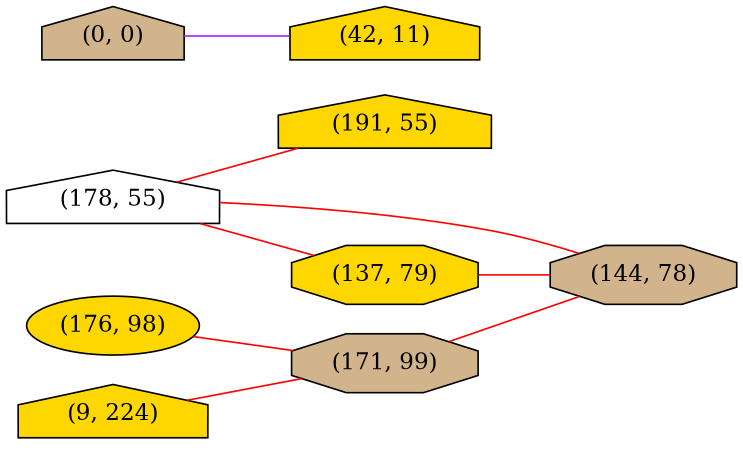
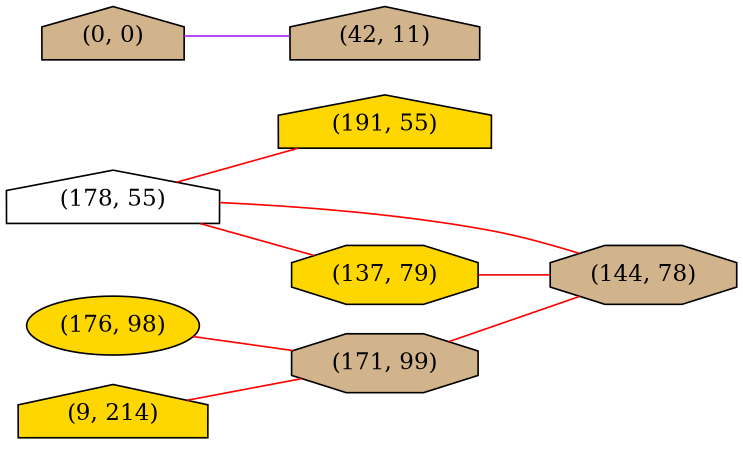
node "(42, 11)": fillcolor gold -> tan
node "(9, 224)": label "(9, 224)" -> "(9, 214)"
